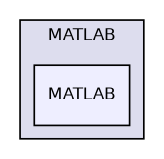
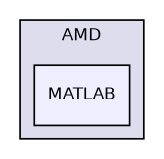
cluster "MATLAB": label "MATLAB" -> "AMD"
